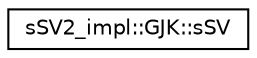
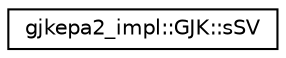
node "sSV2_impl::GJK::sSV": label "sSV2_impl::GJK::sSV" -> "gjkepa2_impl::GJK::sSV"
